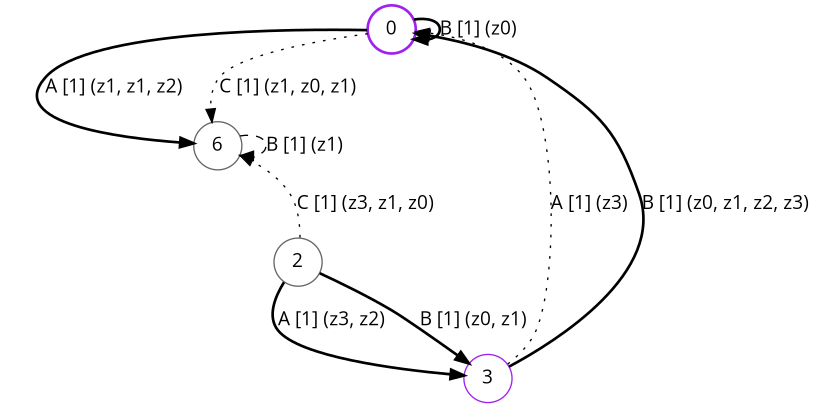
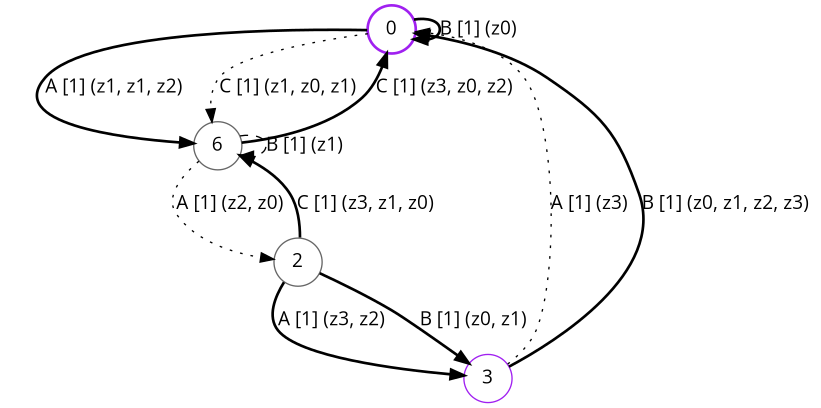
edge "6" -> "0": added, label "C [1] (z3, z0, z2)"
edge "2" -> "6": style dotted -> bold
edge "6" -> "2": added, label "A [1] (z2, z0)"
